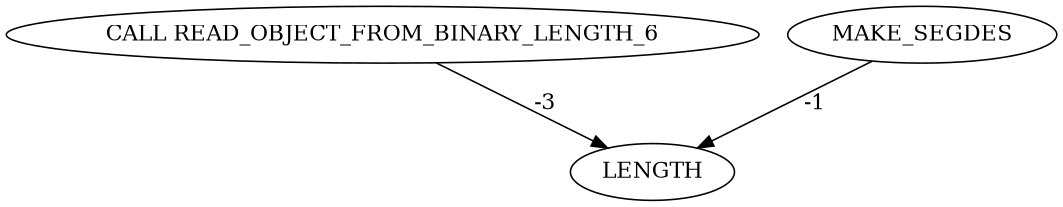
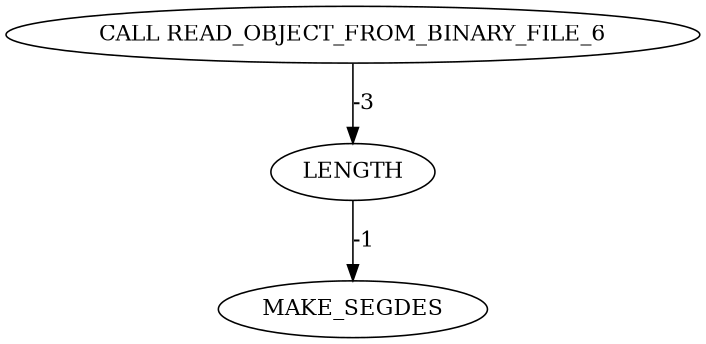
node "CALL READ_OBJECT_FROM_BINARY_LENGTH_6": label "CALL READ_OBJECT_FROM_BINARY_LENGTH_6" -> "CALL READ_OBJECT_FROM_BINARY_FILE_6"
edge "MAKE_SEGDES" -> "LENGTH": reversed
